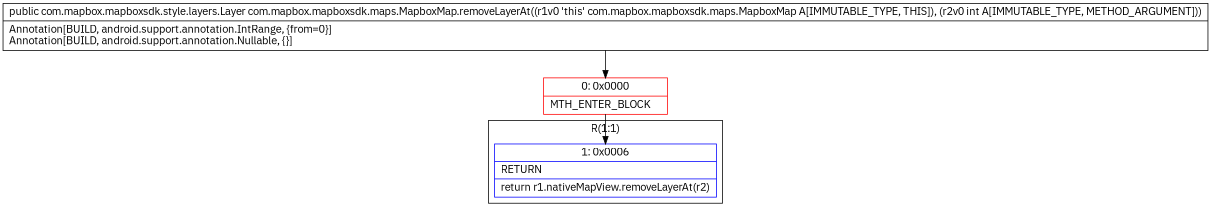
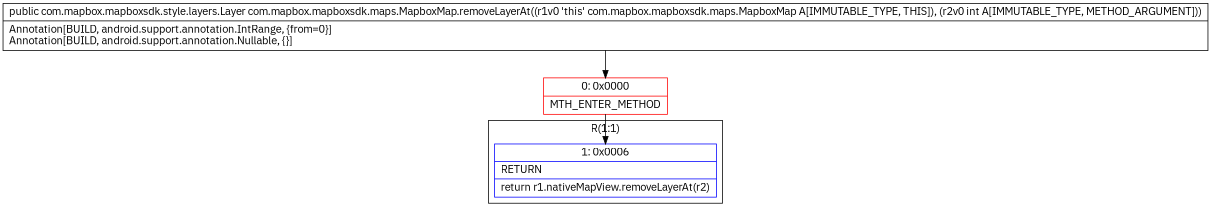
node "0: 0x0000": text "MTH_ENTER_BLOCK" -> "MTH_ENTER_METHOD"
